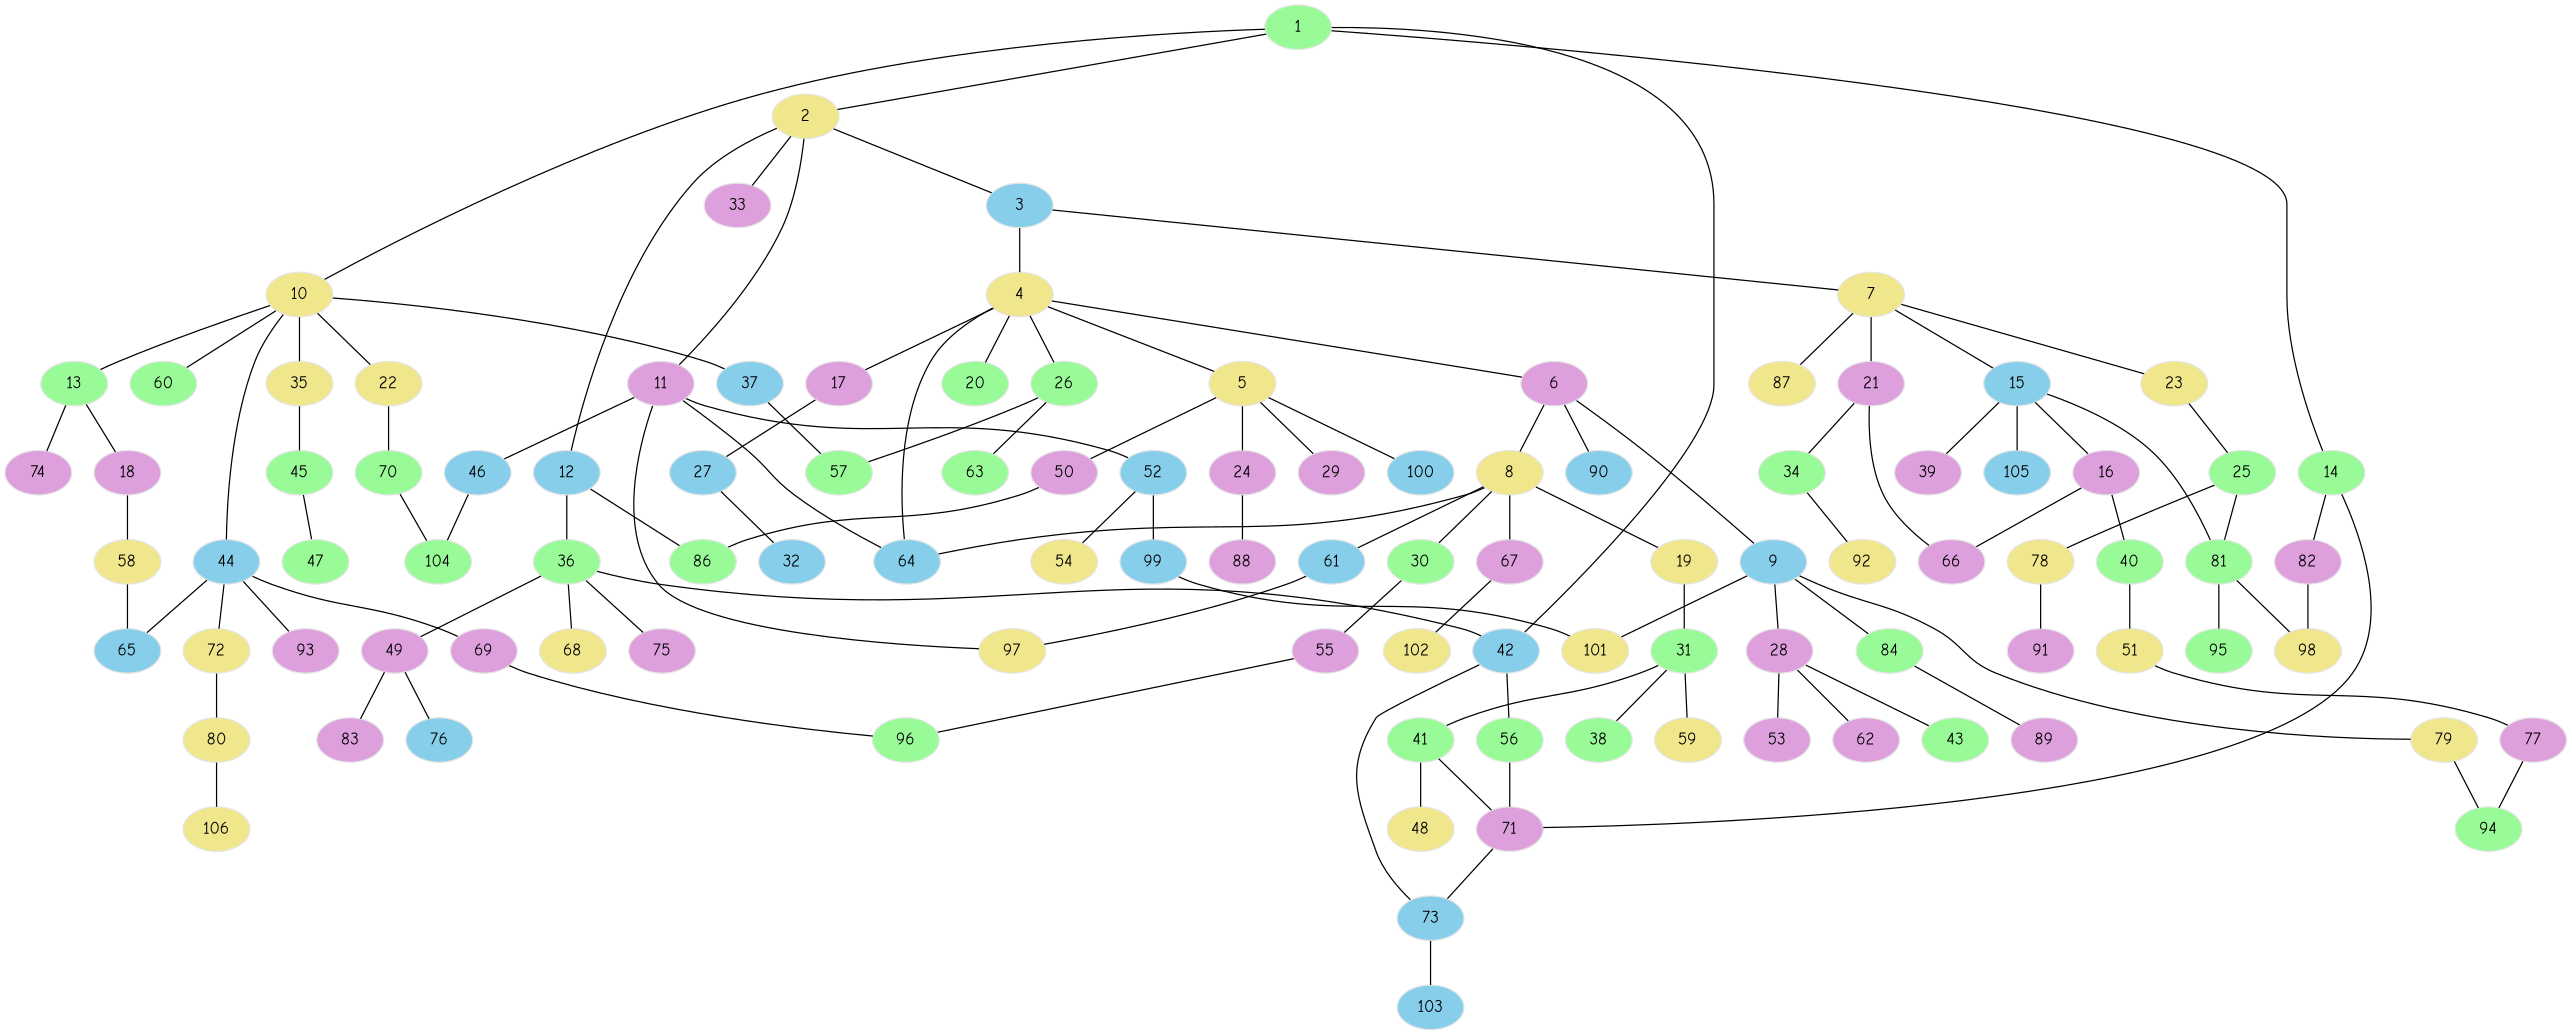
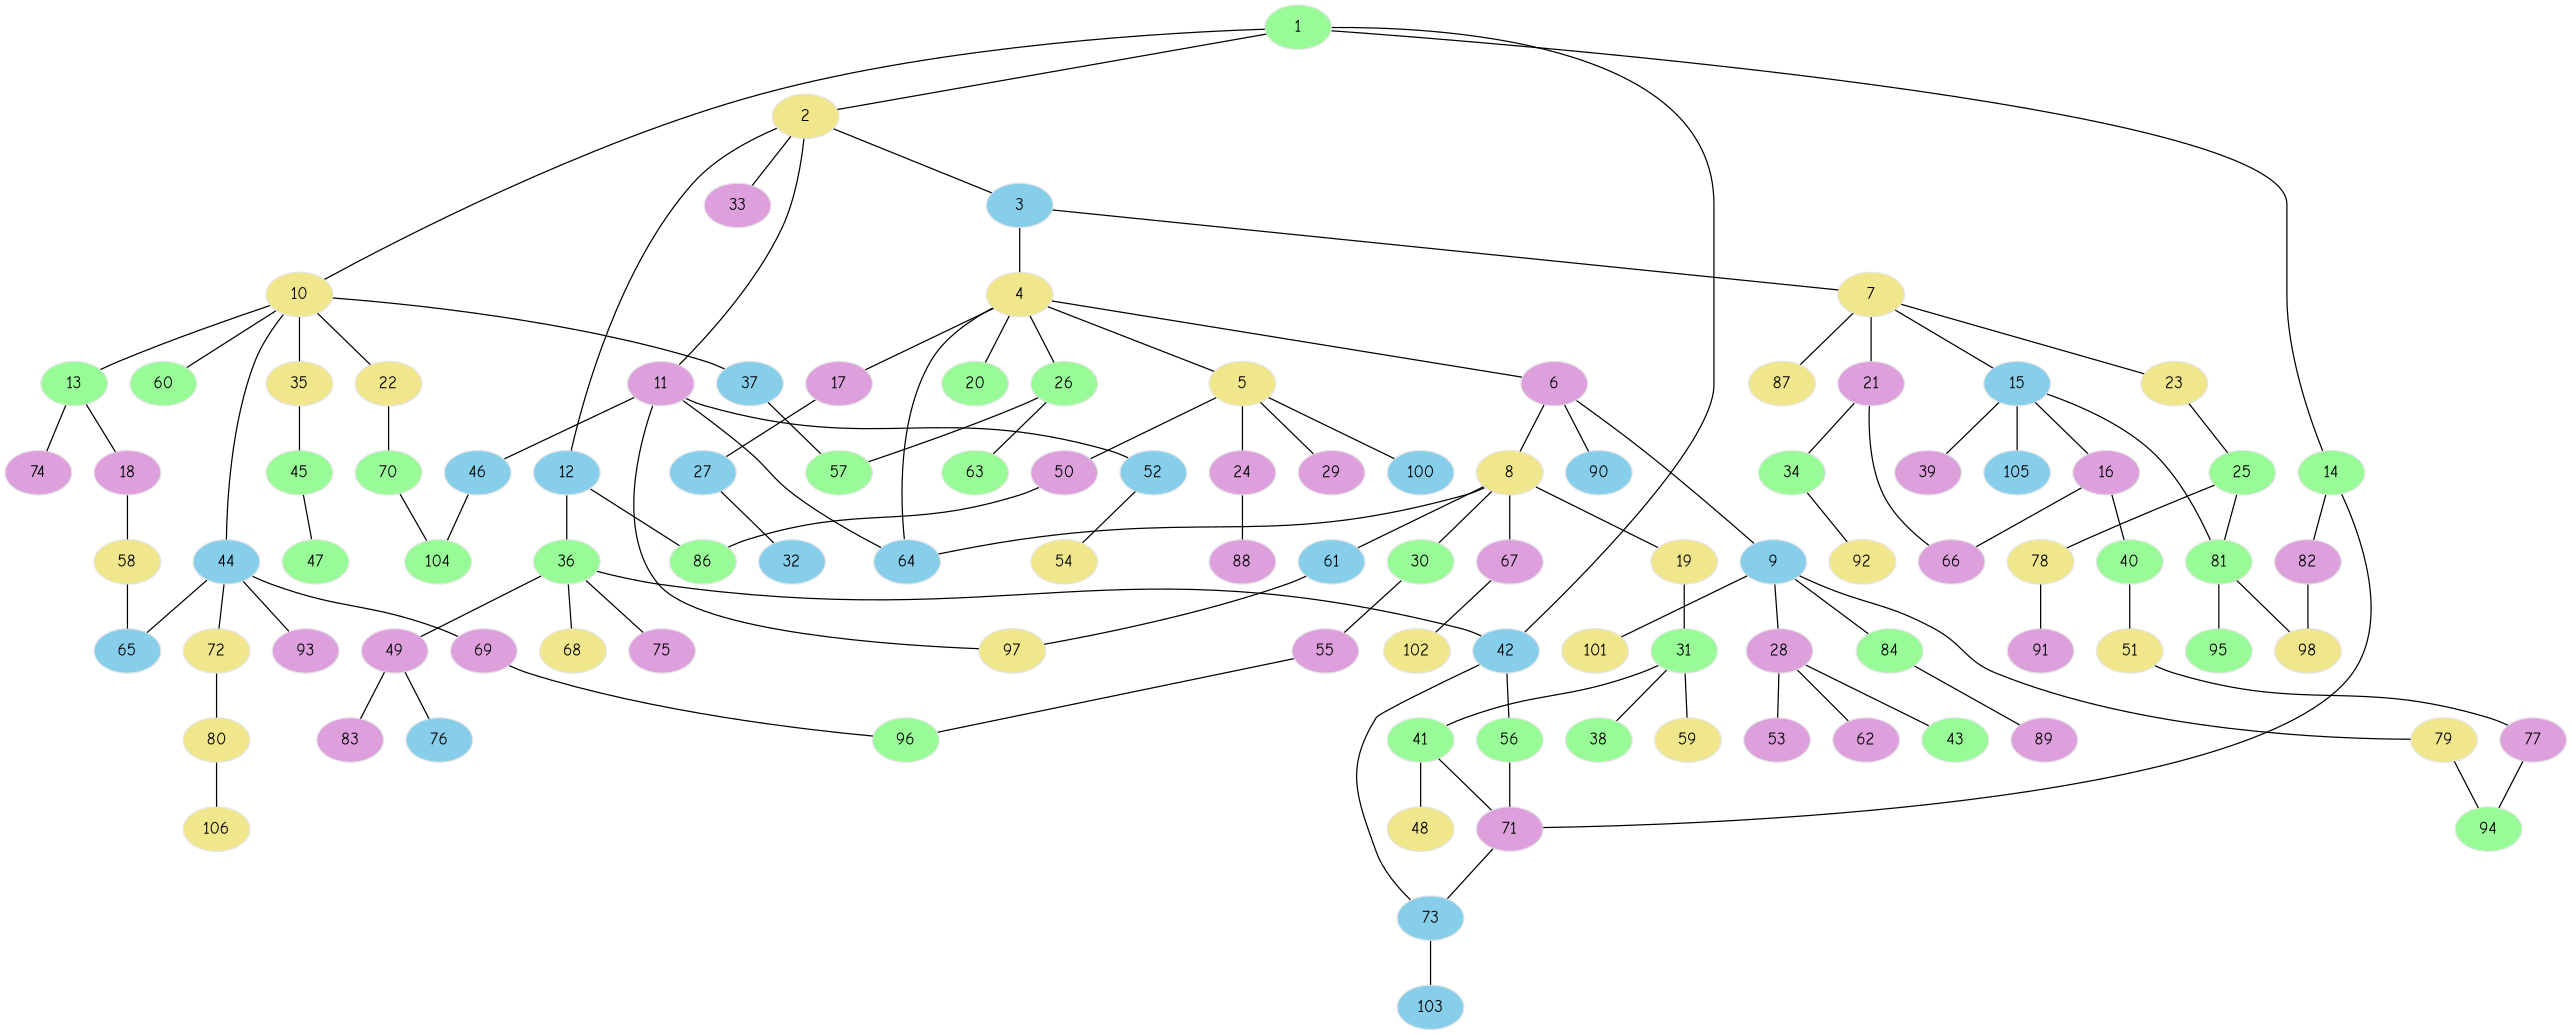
node "99": removed
